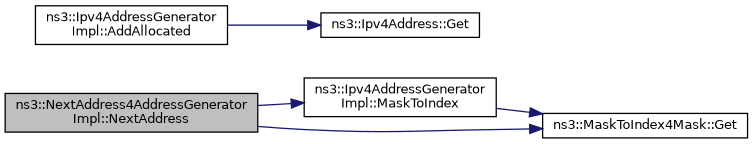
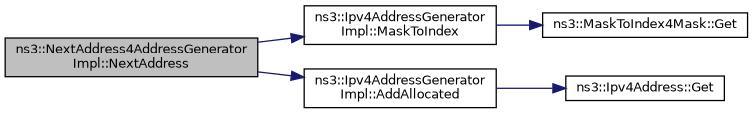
edge "ns3::NextAddress4AddressGenerator Impl::NextAddress" -> "ns3::MaskToIndex4Mask::Get": now "ns3::NextAddress4AddressGenerator Impl::NextAddress" -> "ns3::Ipv4AddressGenerator Impl::AddAllocated"
